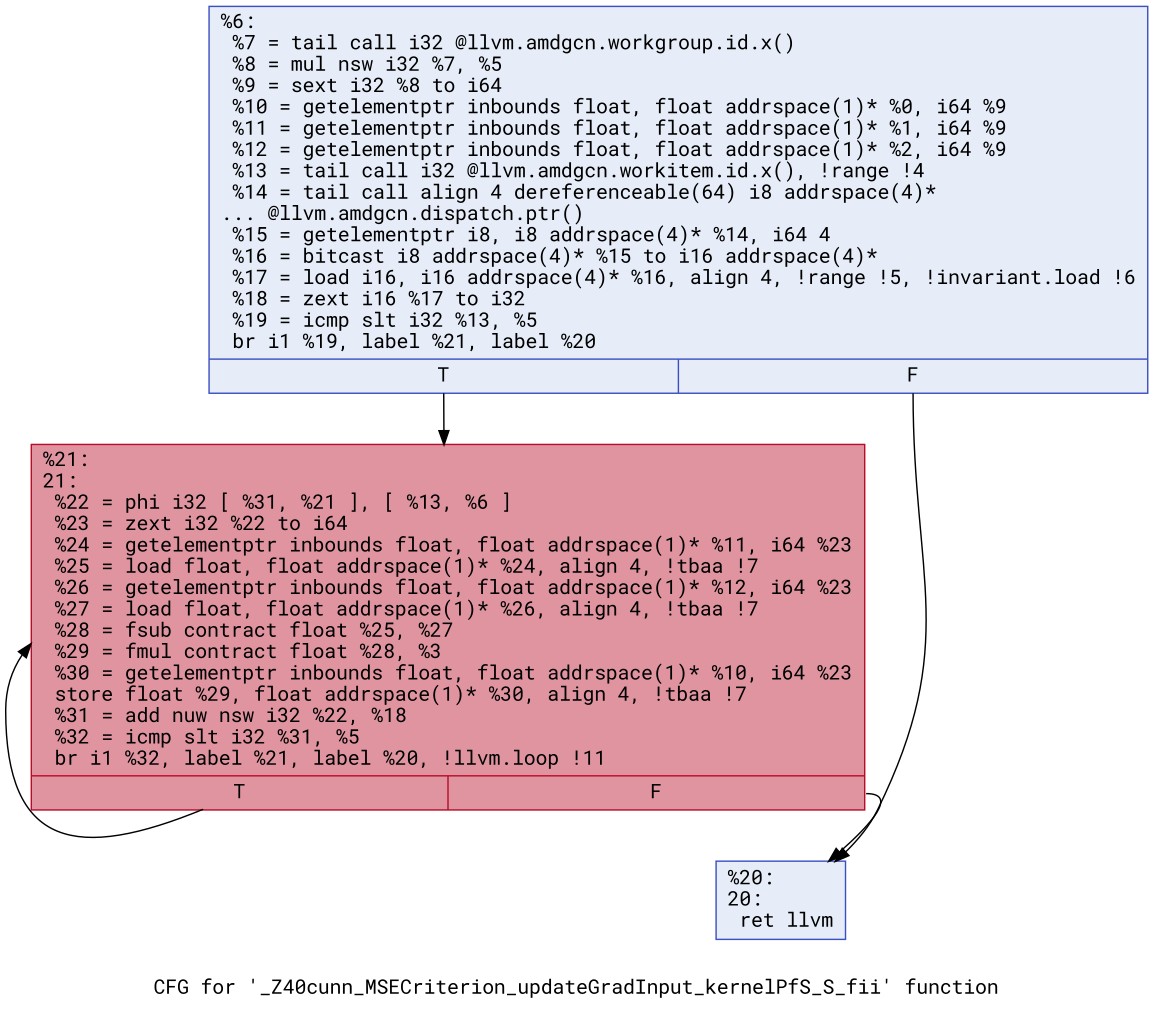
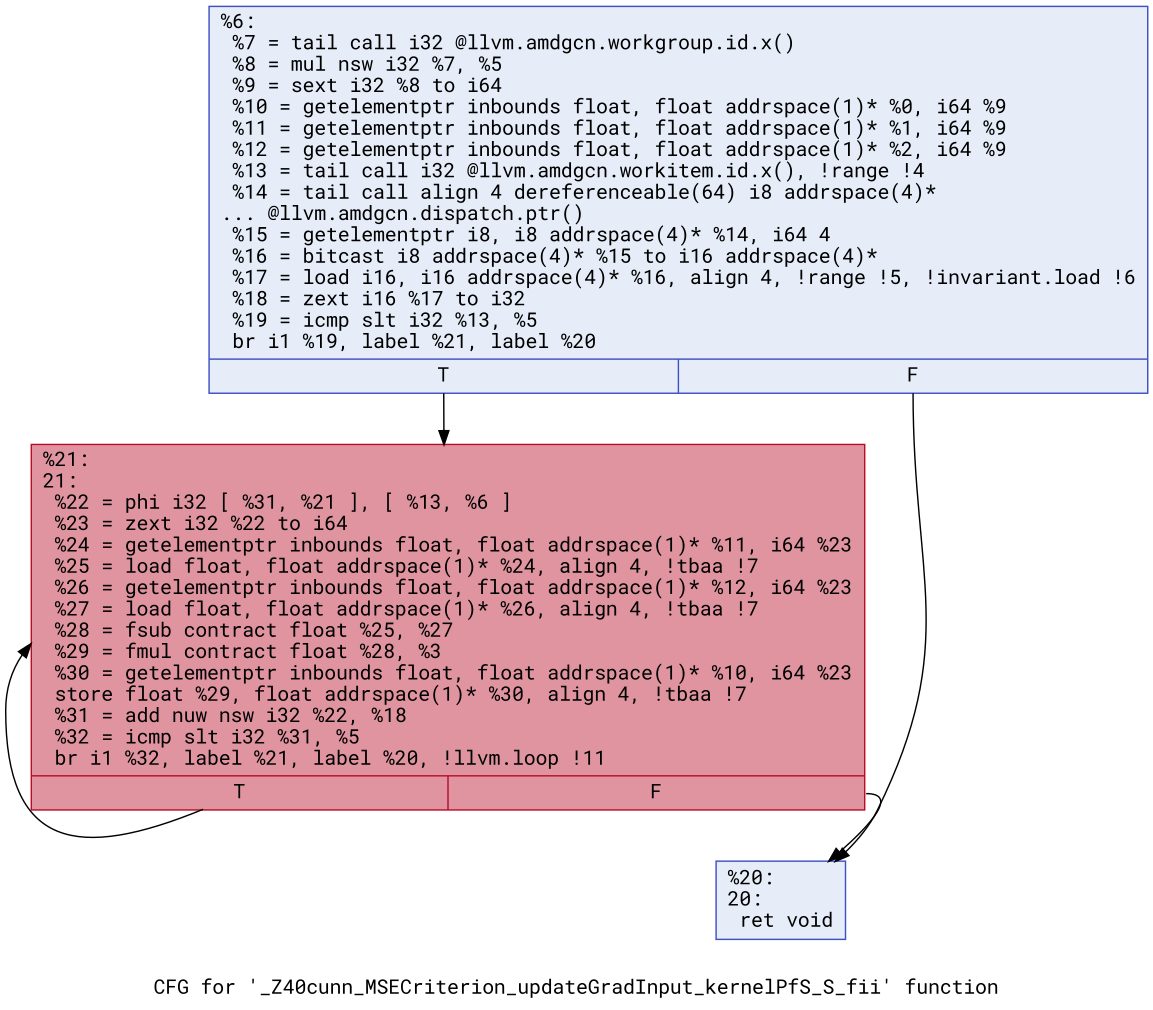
node "%20:": text "ret llvm" -> "ret void"
